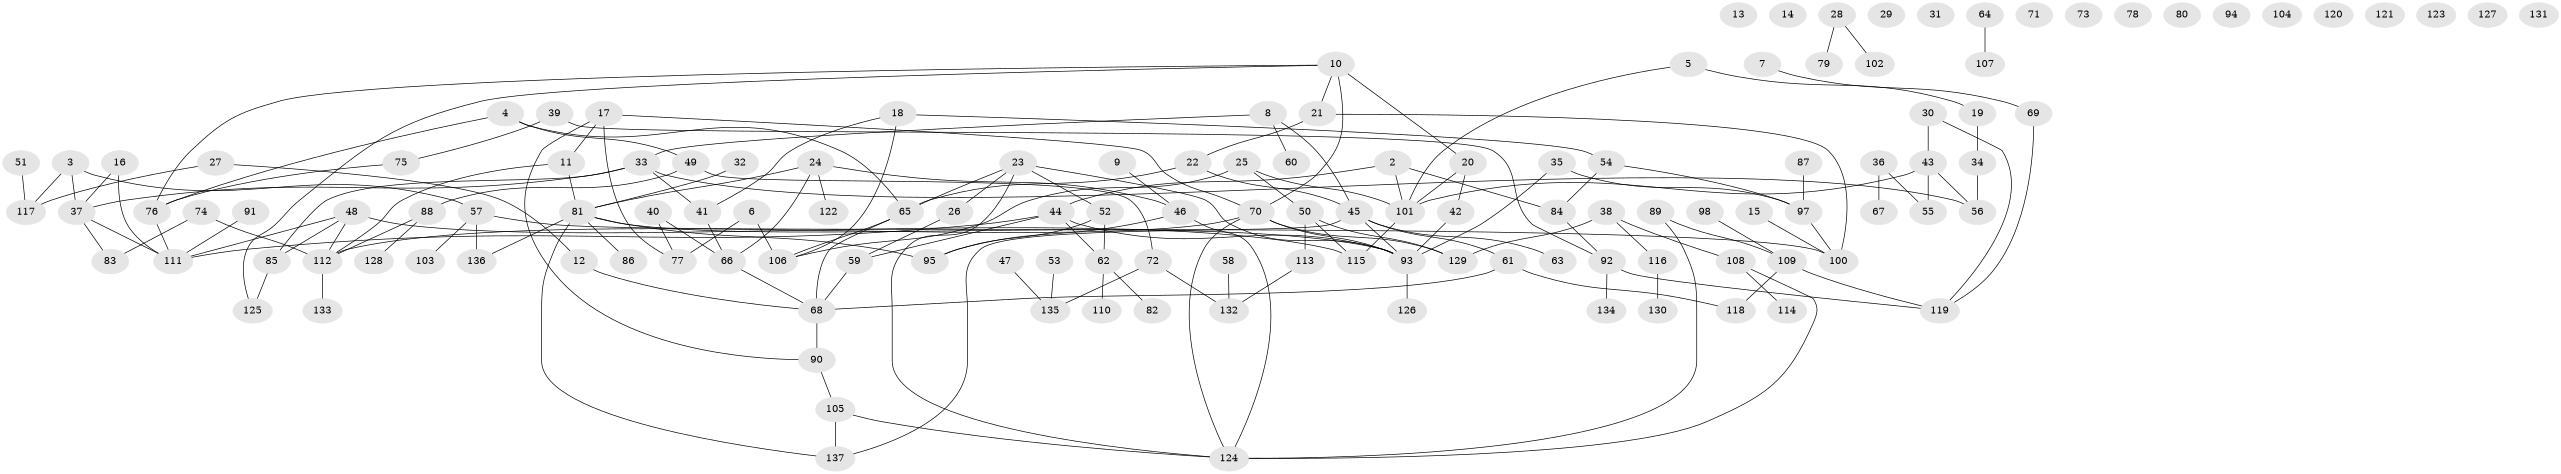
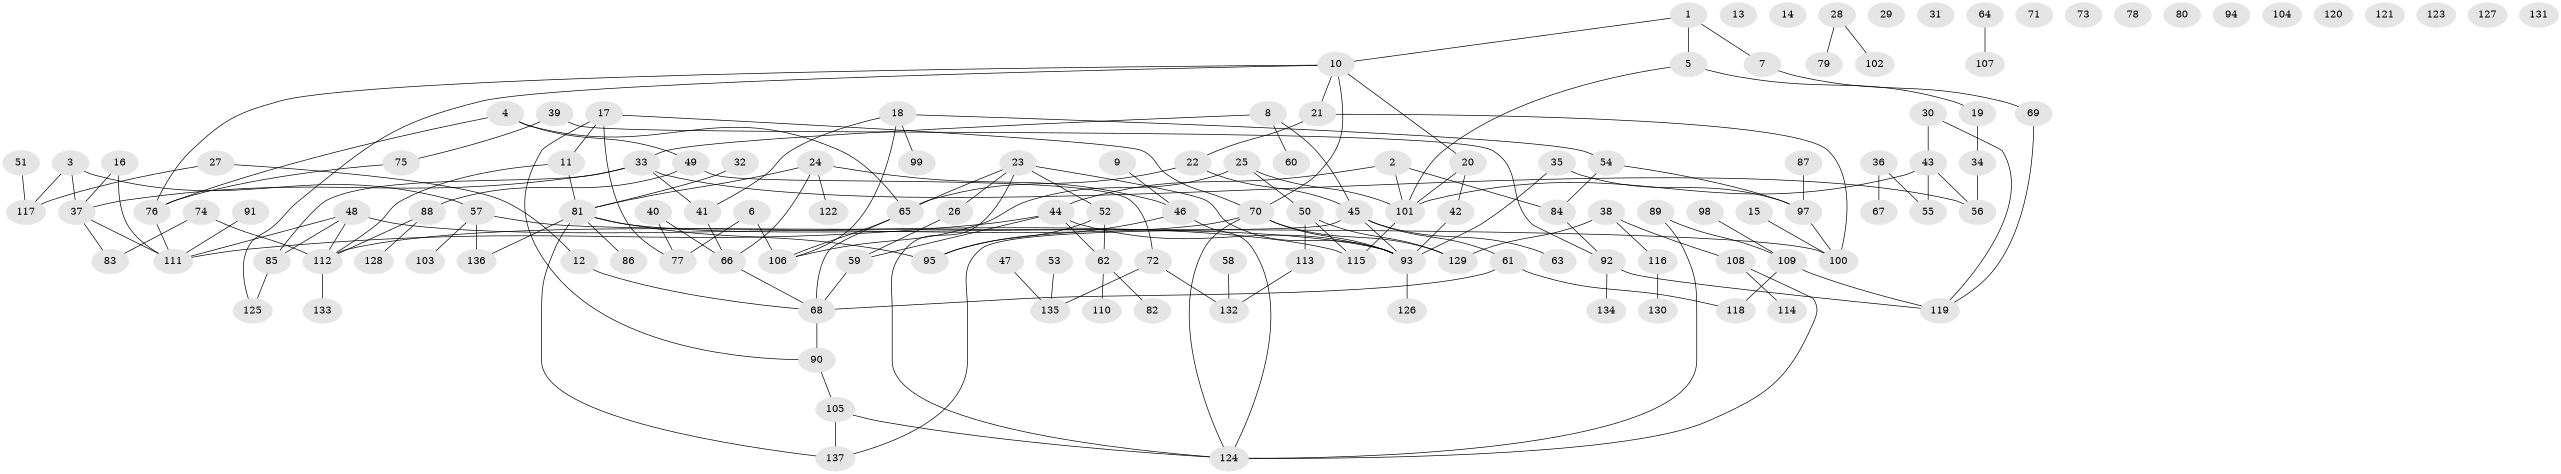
node "1": added
node "99": added
